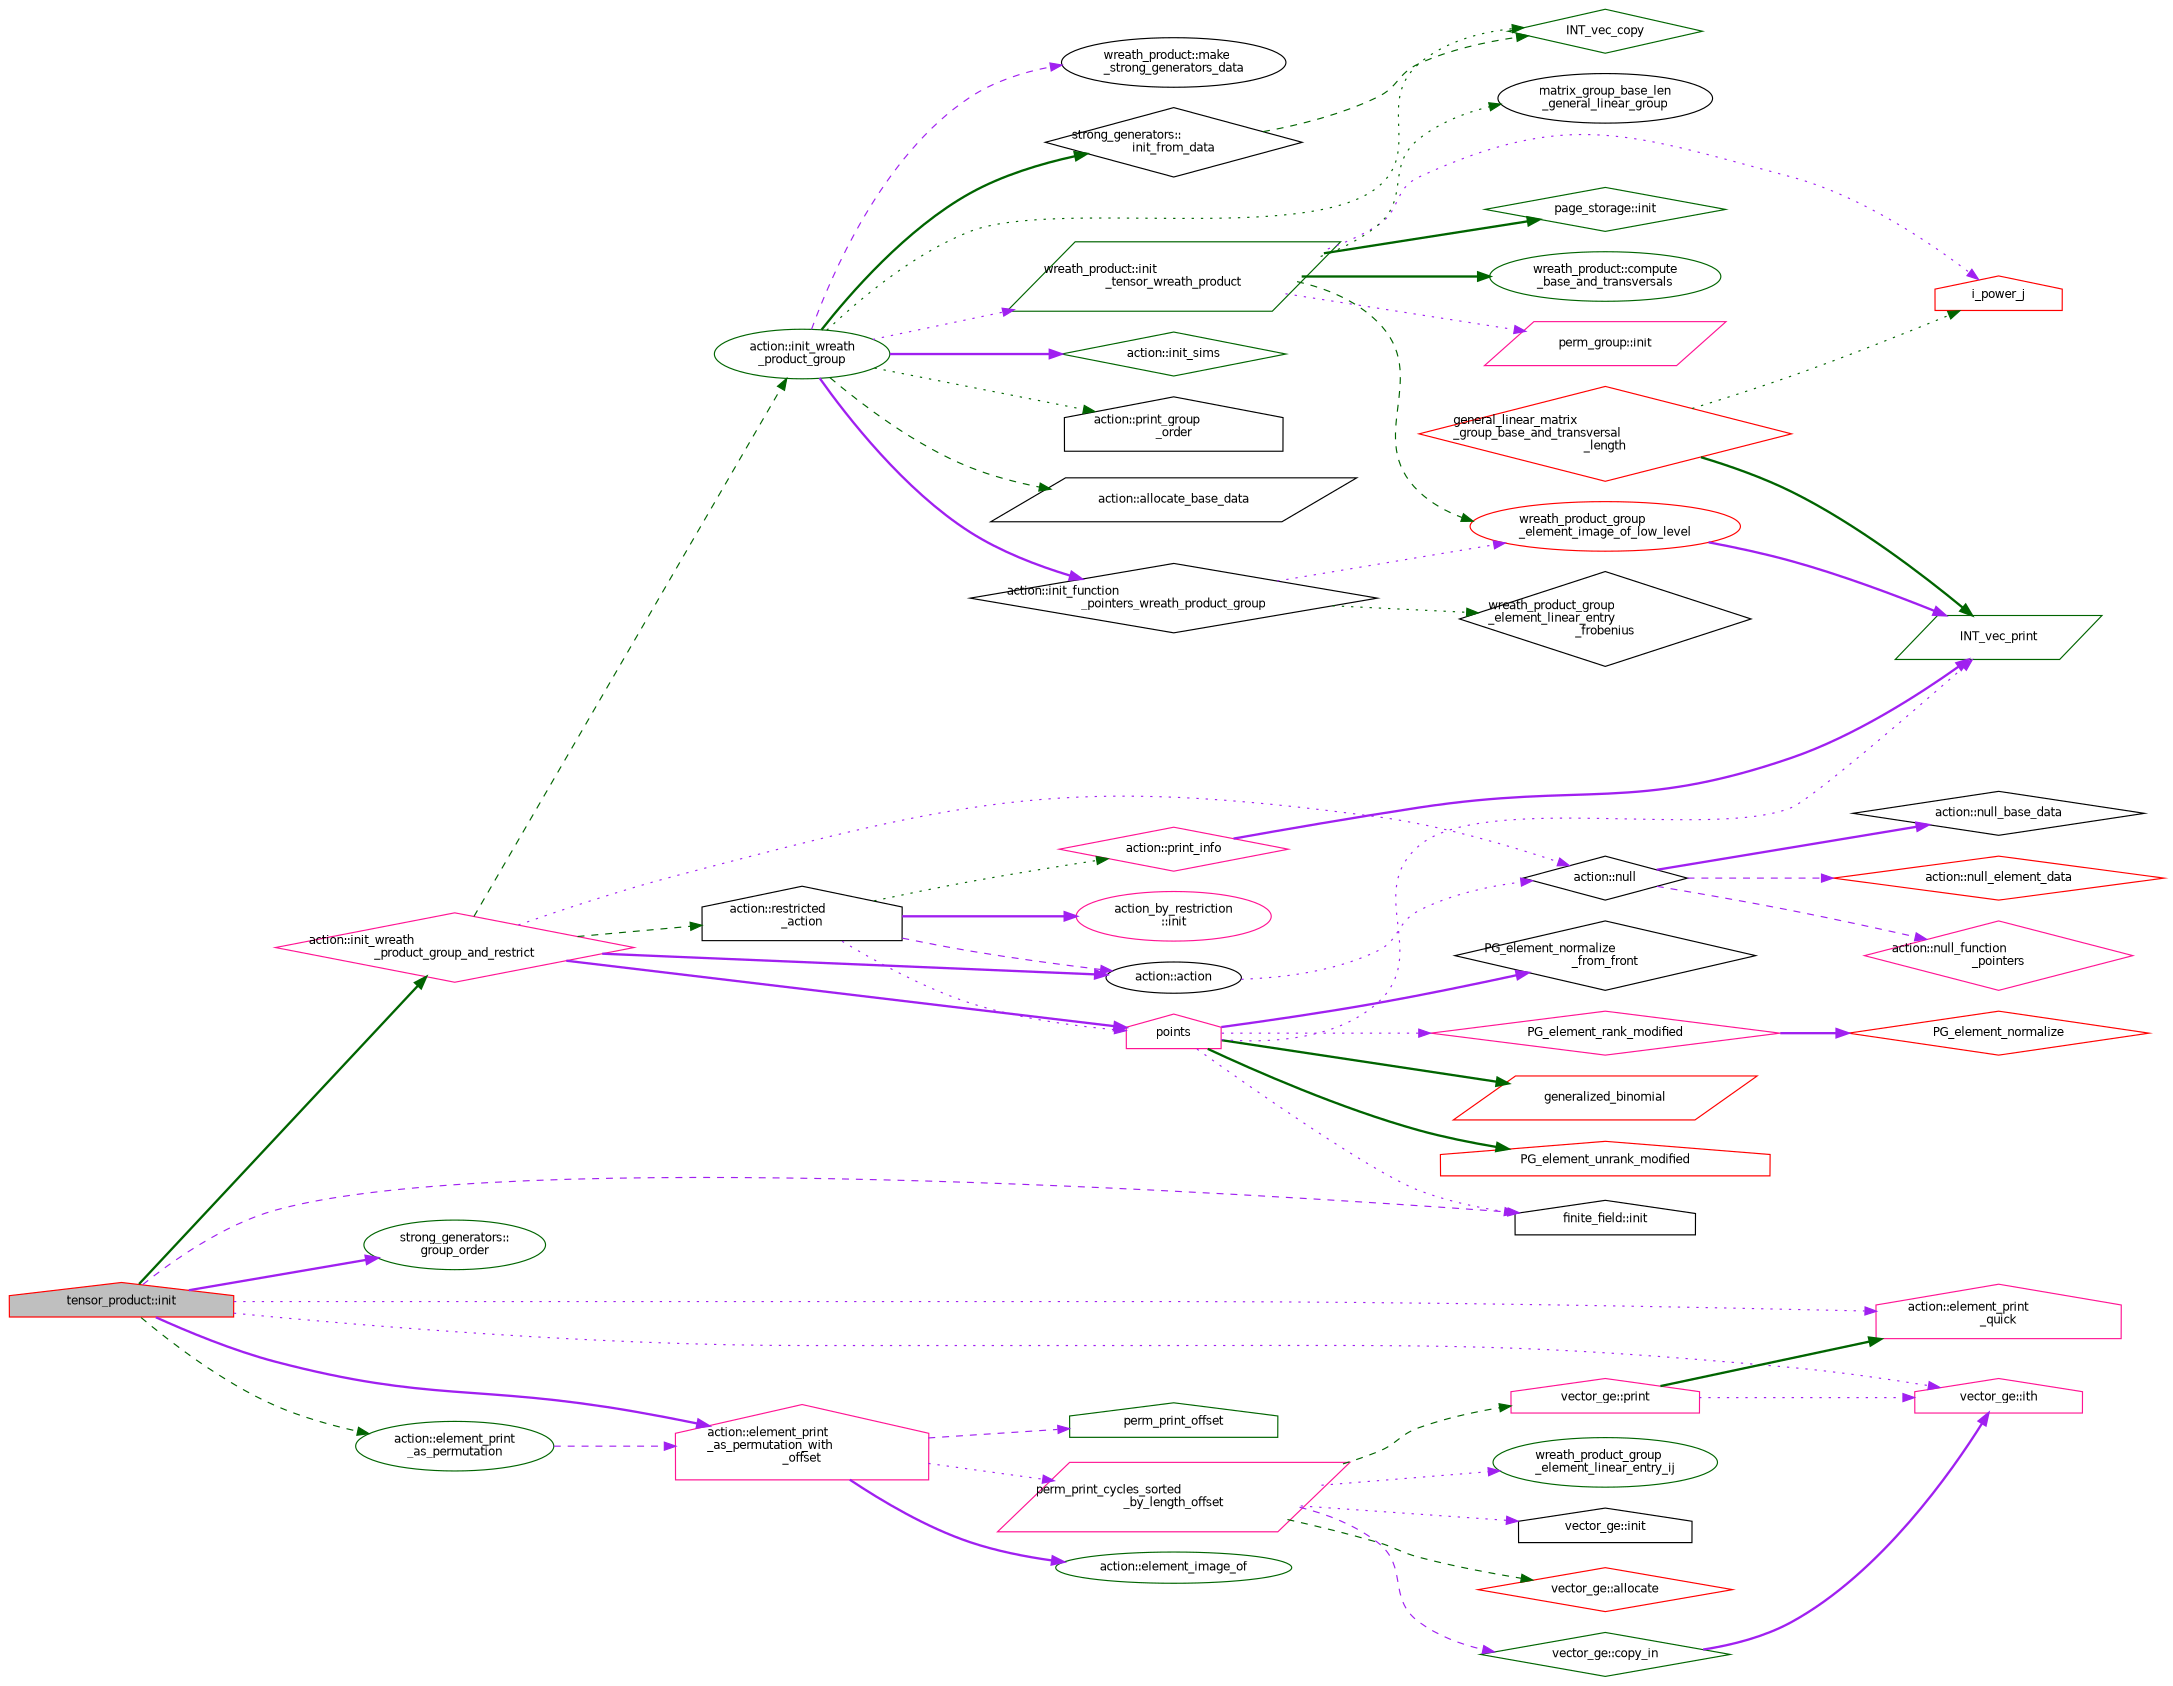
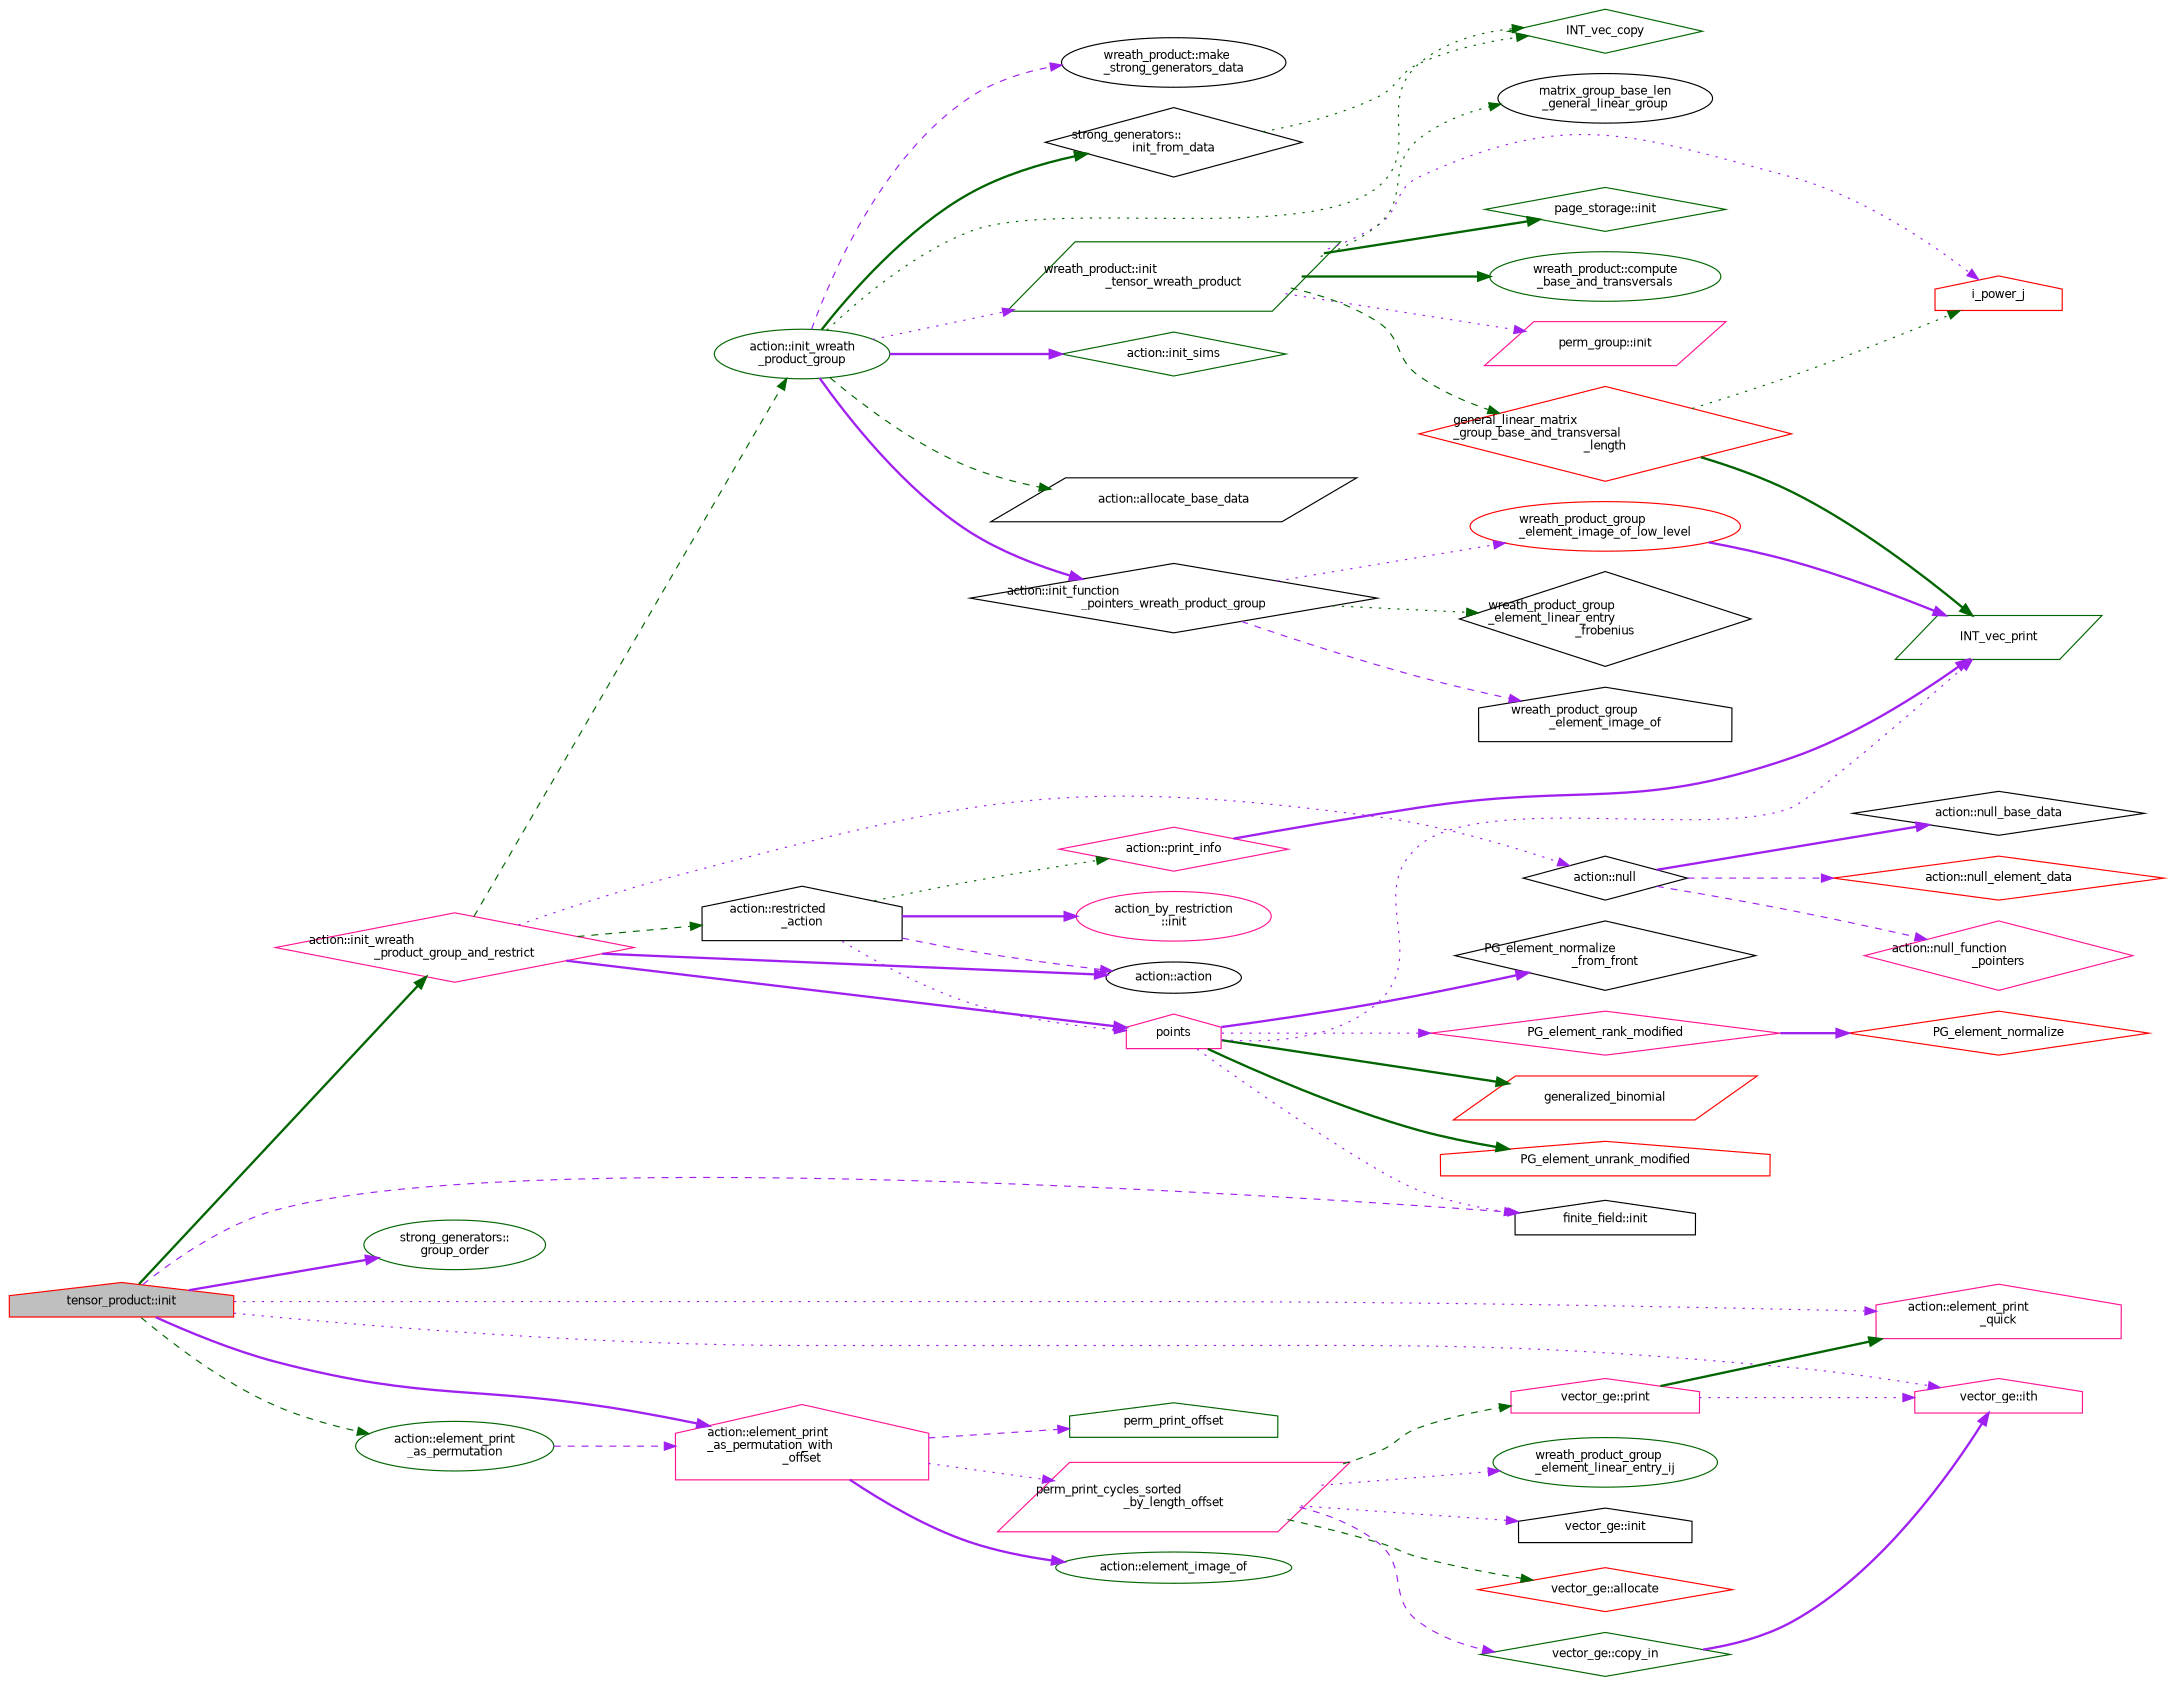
edge "strong_generators:: init_from_data" -> "INT_vec_copy": style dashed -> dotted
edge "wreath_product::init _tensor_wreath_product" -> "wreath_product_group _element_image_of_low_level": now "wreath_product::init _tensor_wreath_product" -> "general_linear_matrix _group_base_and_transversal _length"
node "action::print_group _order": removed
node "wreath_product_group _element_image_of": added
edge "action::action" -> "action::null": removed
